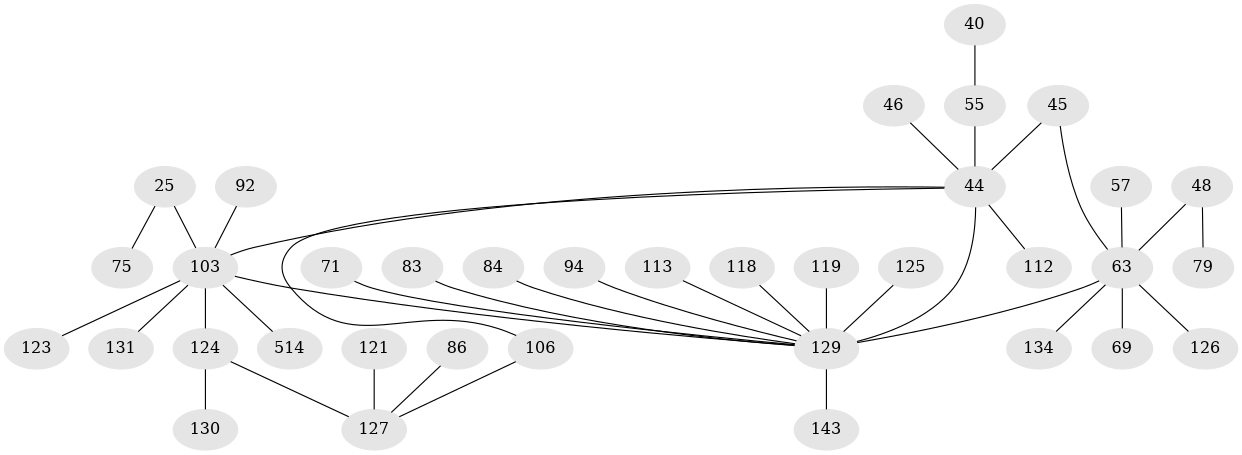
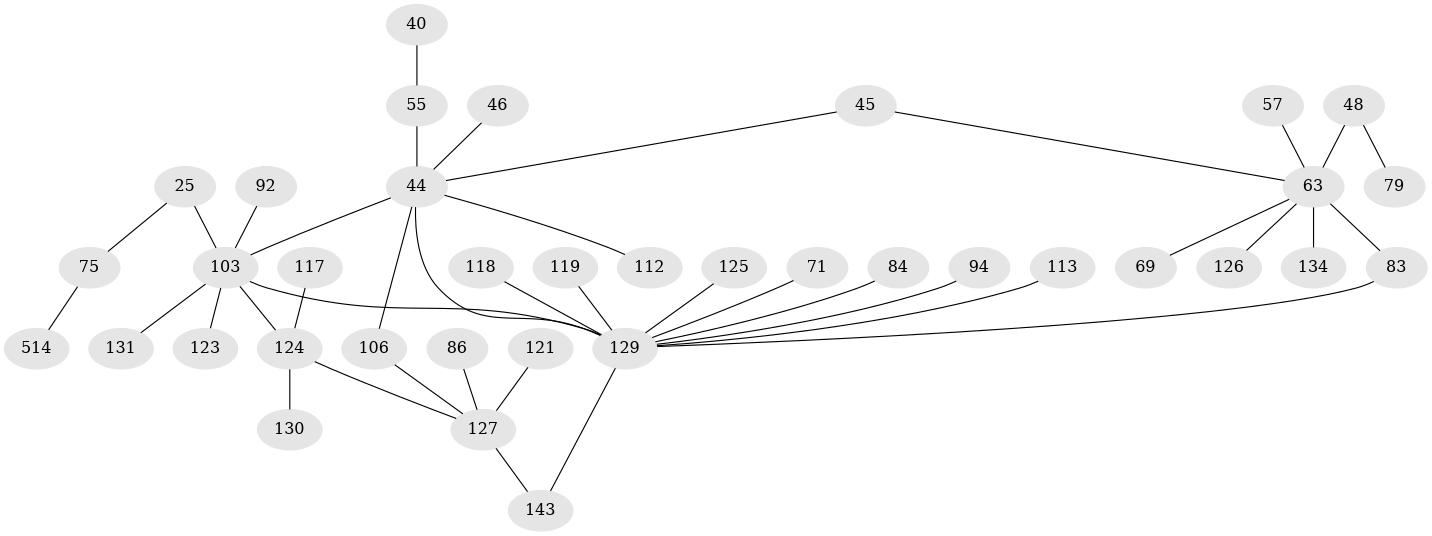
node "117": added
edge "103" -- "514": now "75" -- "514"
edge "63" -- "129": now "63" -- "83"
edge "127" -- "143": added
